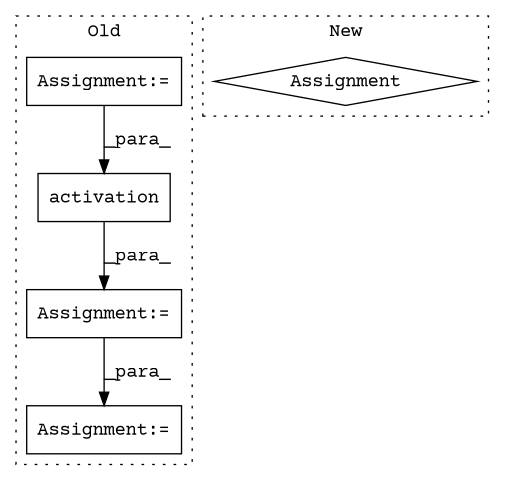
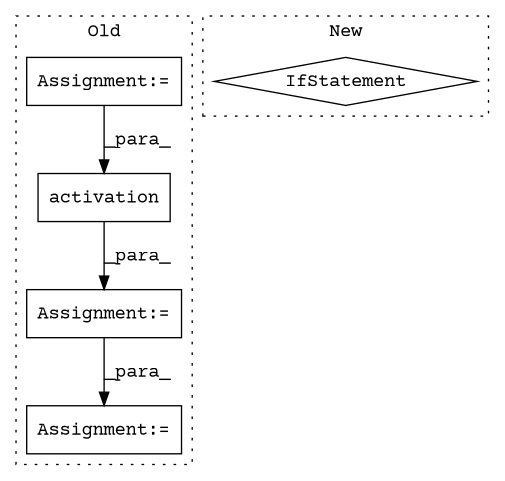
node "Assignment": label "Assignment" -> "IfStatement"
